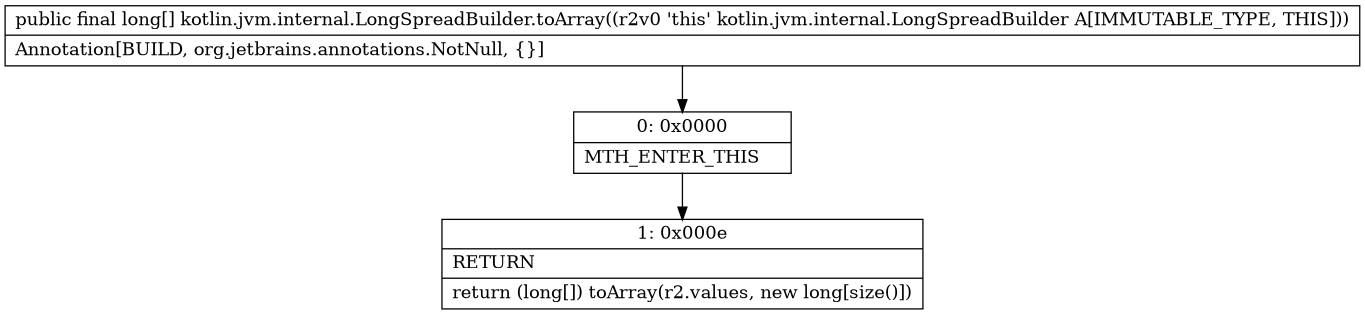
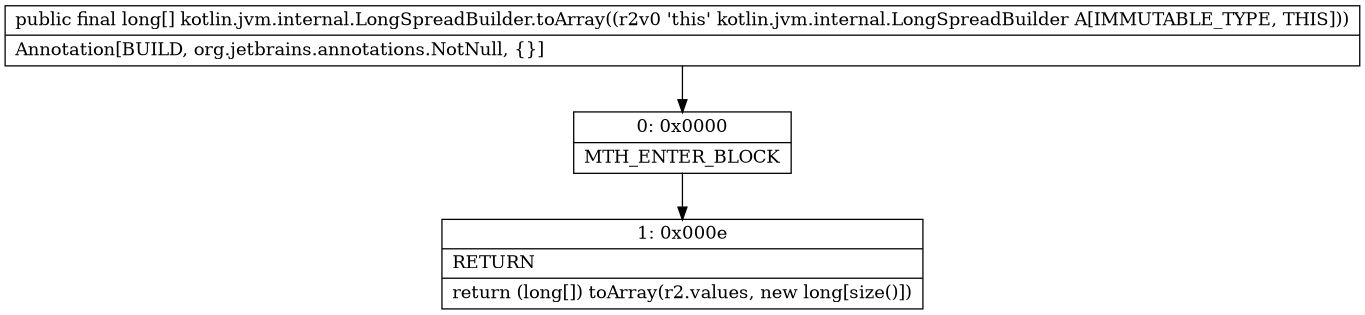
node "0: 0x0000": text "MTH_ENTER_THIS" -> "MTH_ENTER_BLOCK"
